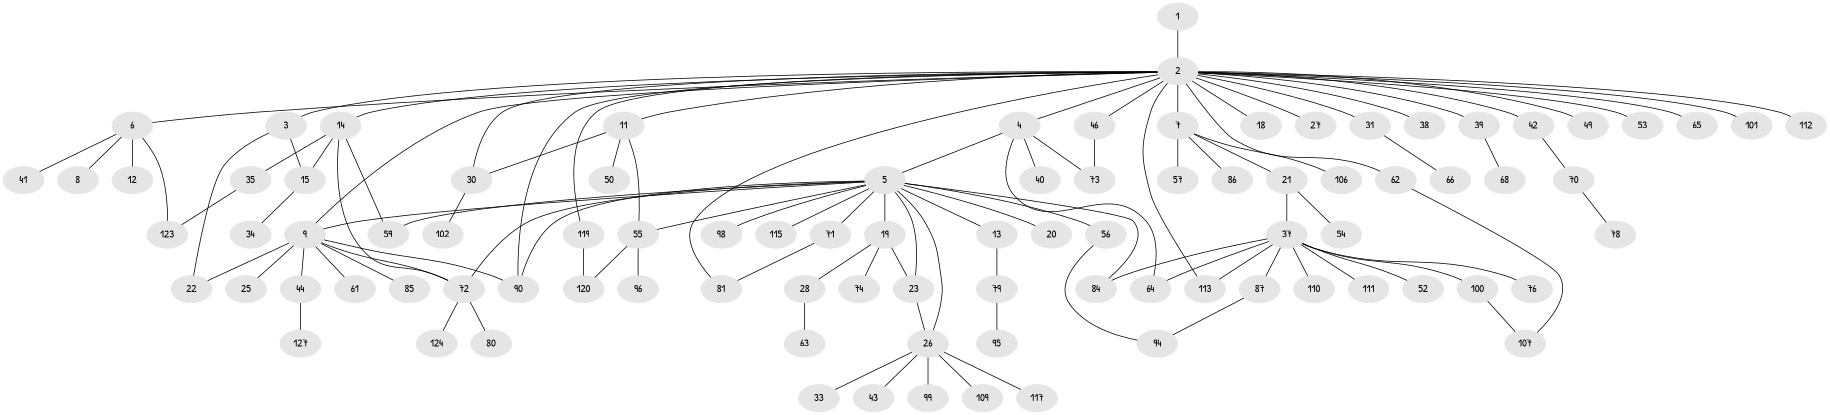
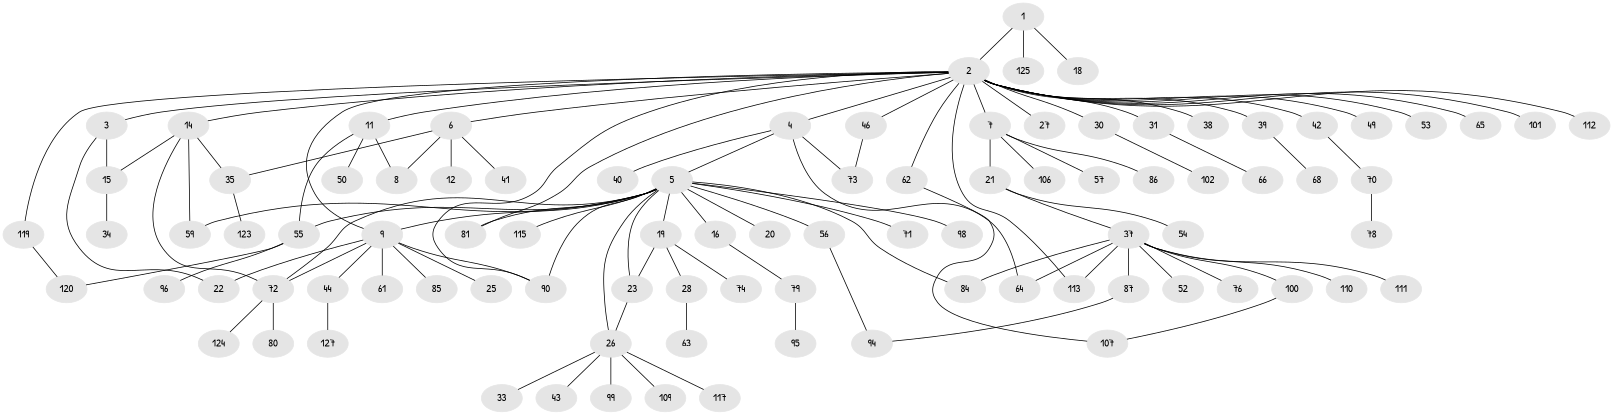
node "125": added
edge "2" -- "18": now "1" -- "18"
edge "11" -- "30": now "11" -- "8"
edge "6" -- "123": now "6" -- "35"
node "13": label "13" -> "16"
edge "71" -- "81": now "5" -- "81"
